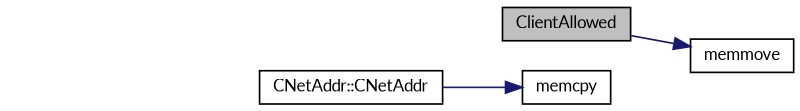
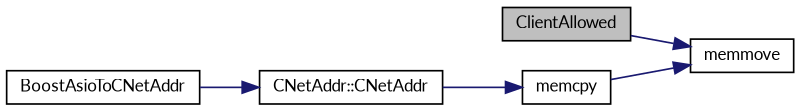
edge "memcpy" -> "memmove": added
node "BoostAsioToCNetAddr": added
